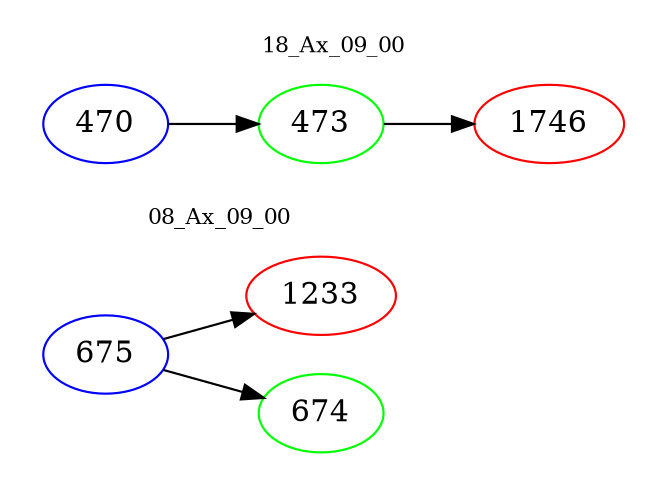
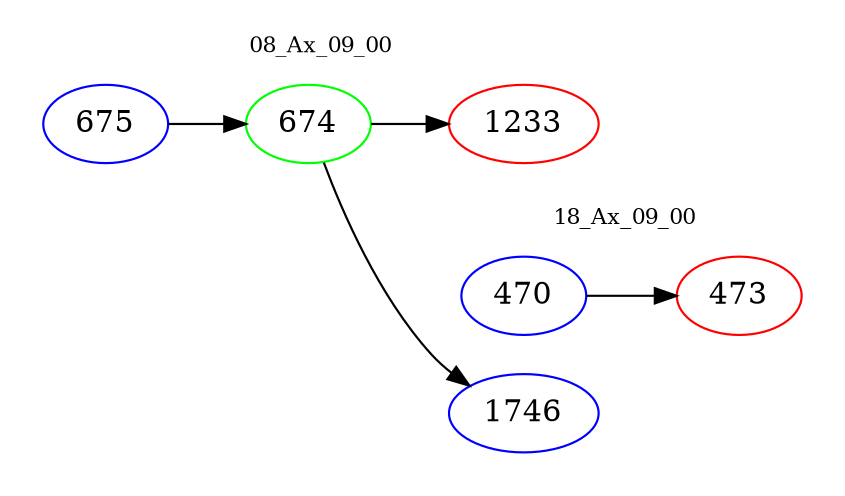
node "473": color green -> red
edge "473" -> "1746": now "674" -> "1746"
node "1746": color red -> blue
edge "675" -> "1233": now "674" -> "1233"
